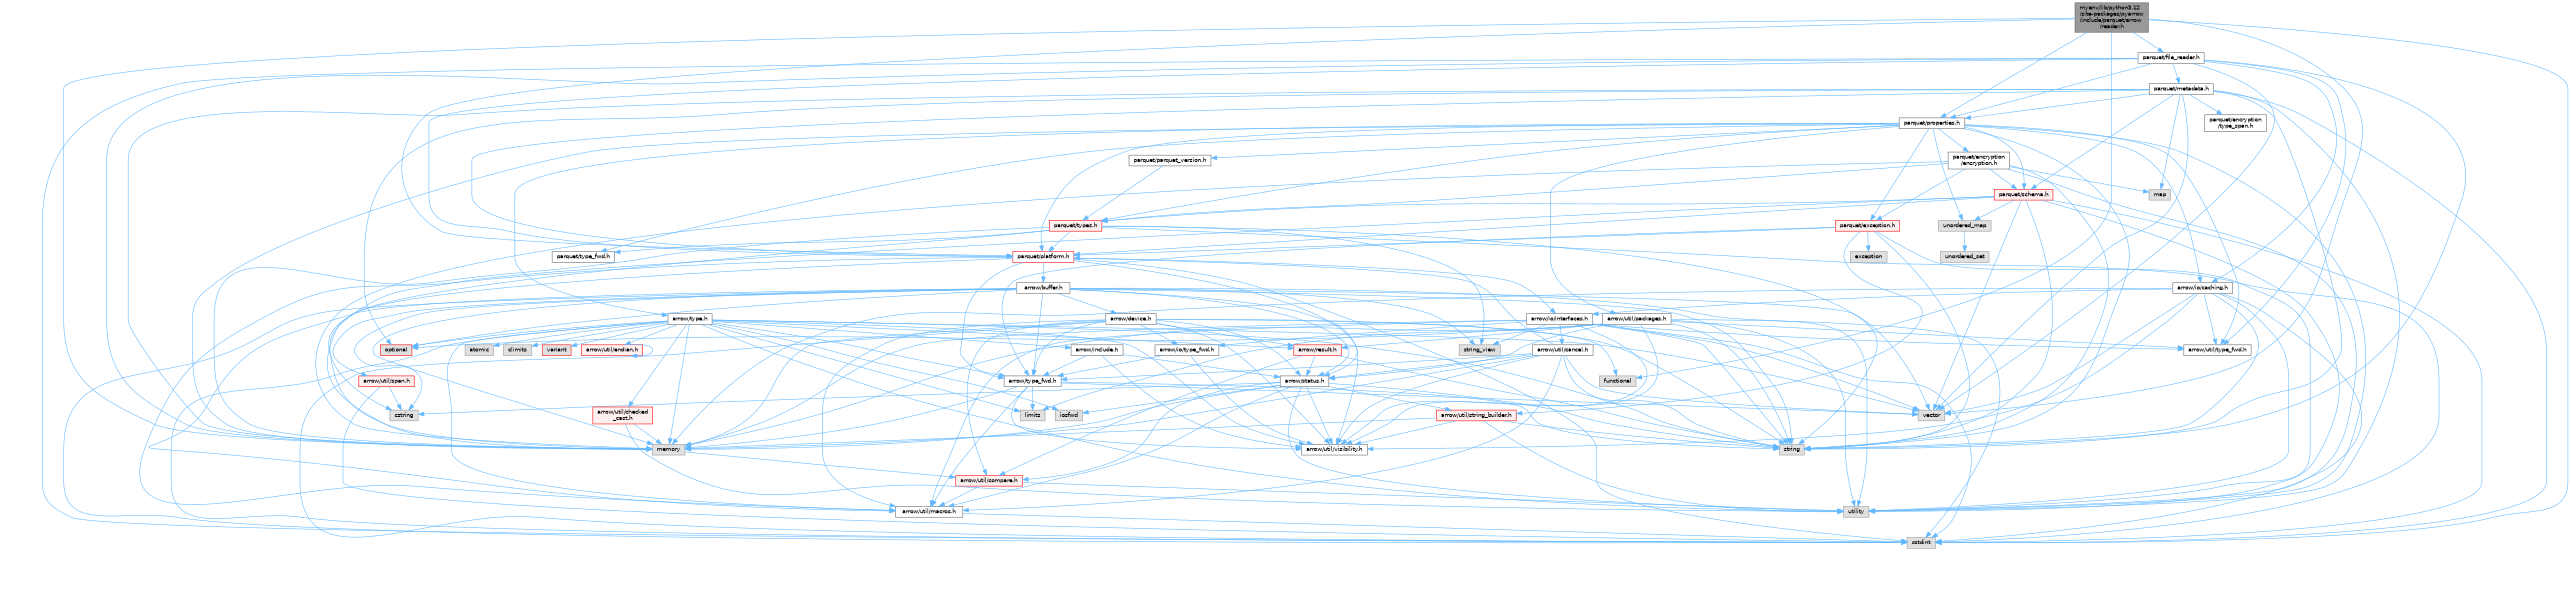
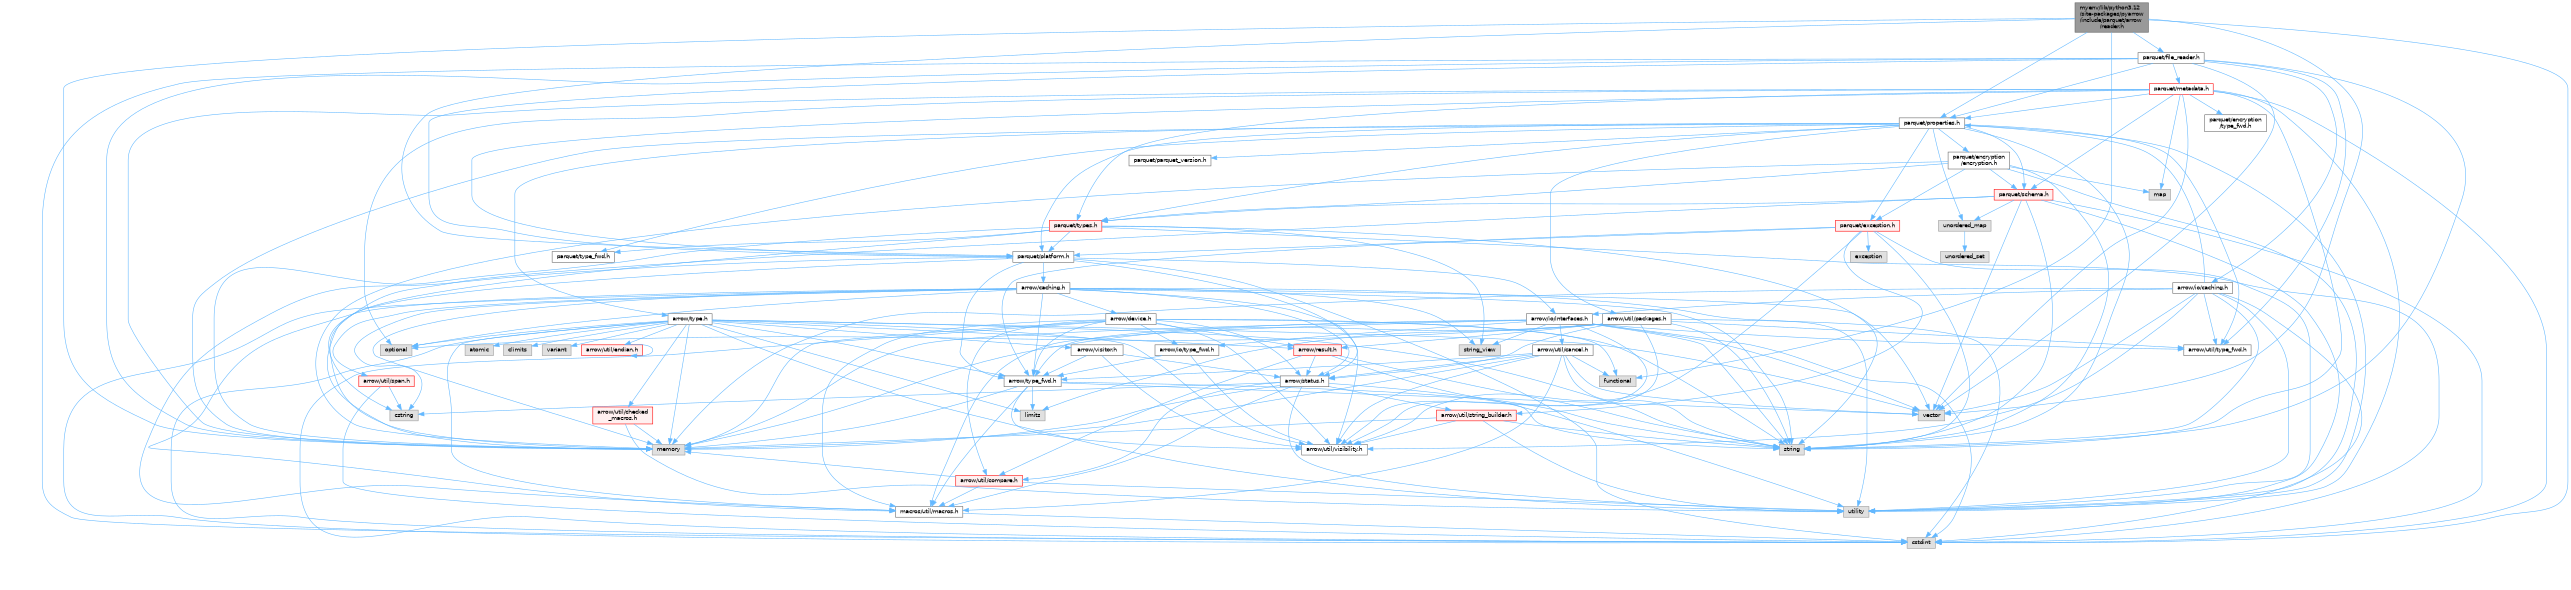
node "parquet/metadata.h": color grey40 -> red
node "parquet/encryption /type_span.h": label "parquet/encryption /type_span.h" -> "parquet/encryption /type_fwd.h"
edge "parquet/properties.h" -> "arrow/io/caching.h": reversed
edge "parquet/parquet_version.h" -> "parquet/types.h": now "parquet/metadata.h" -> "parquet/types.h"
edge "parquet/schema.h" -> "parquet/platform.h": removed
node "parquet/platform.h": color red -> grey40
edge "arrow/util/cancel.h" -> "parquet/platform.h": now "arrow/util/cancel.h" -> "functional"
node "arrow/buffer.h": label "arrow/buffer.h" -> "arrow/caching.h"
edge "arrow/io/interfaces.h" -> "arrow/type_fwd.h": added
node "optional": color red -> grey60
node "variant": color red -> grey60
node "arrow/include.h": label "arrow/include.h" -> "arrow/visitor.h"
edge "arrow/util/packages.h" -> "utility": now "arrow/result.h" -> "utility"
edge "arrow/status.h" -> "arrow/util/visibility.h": now "parquet/exception.h" -> "arrow/util/visibility.h"
node "arrow/util/checked _cast.h": label "arrow/util/checked _cast.h" -> "arrow/util/checked _macros.h"
node "iosfwd": removed
edge "memory" -> "arrow/util/compare.h": reversed
node "arrow/util/macros.h": label "arrow/util/macros.h" -> "macros/util/macros.h"
